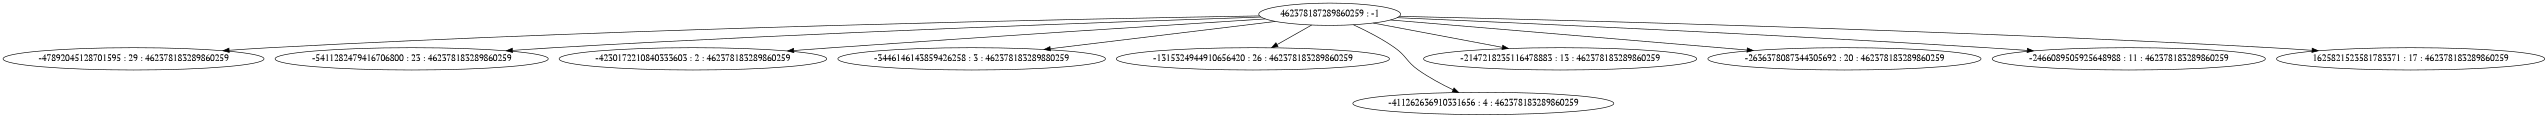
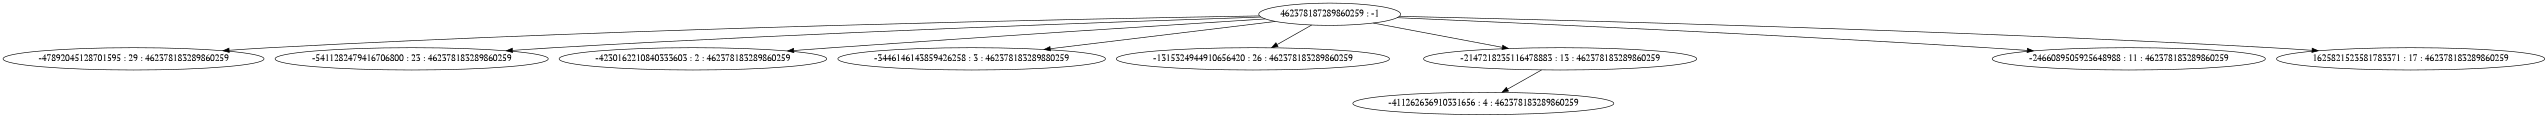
edge "462378187289860259 : -1" -> "-411262636910331656 : 4 : 462378183289860259": now "-2147218235116478883 : 13 : 462378183289860259" -> "-411262636910331656 : 4 : 462378183289860259"
node "-4230172210840333603 : 2 : 462378183289860259": label "-4230172210840333603 : 2 : 462378183289860259" -> "-4230162210840333603 : 2 : 462378183289860259"
node "-2636378087344305692 : 20 : 462378183289860259": removed
